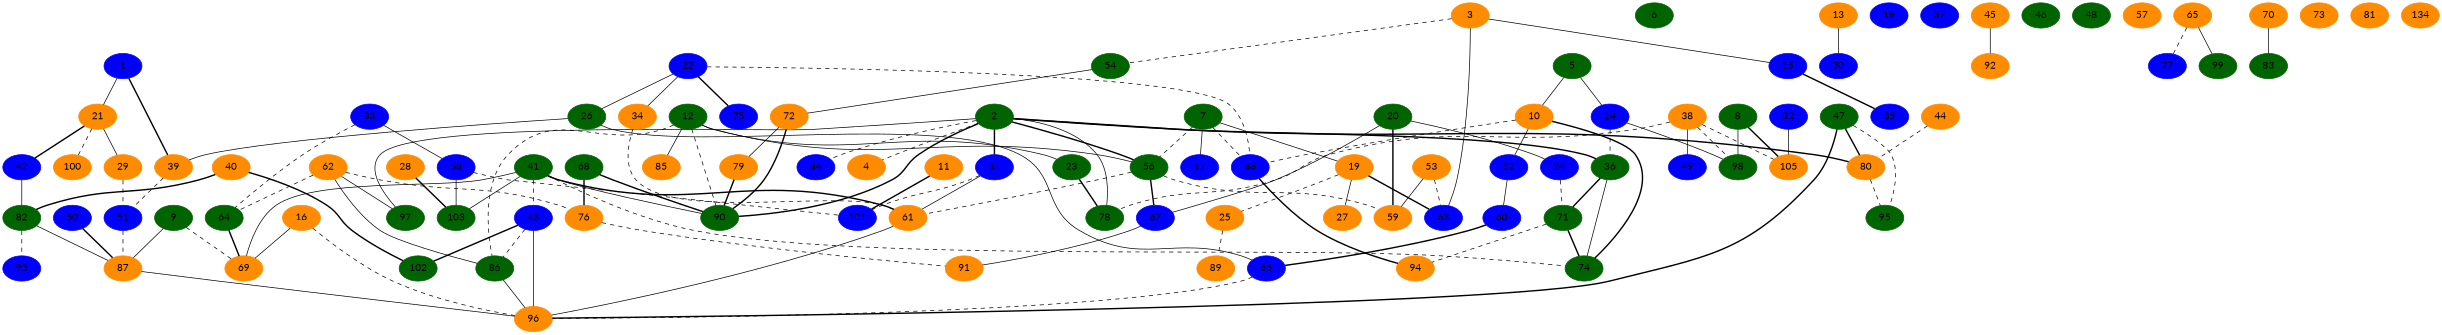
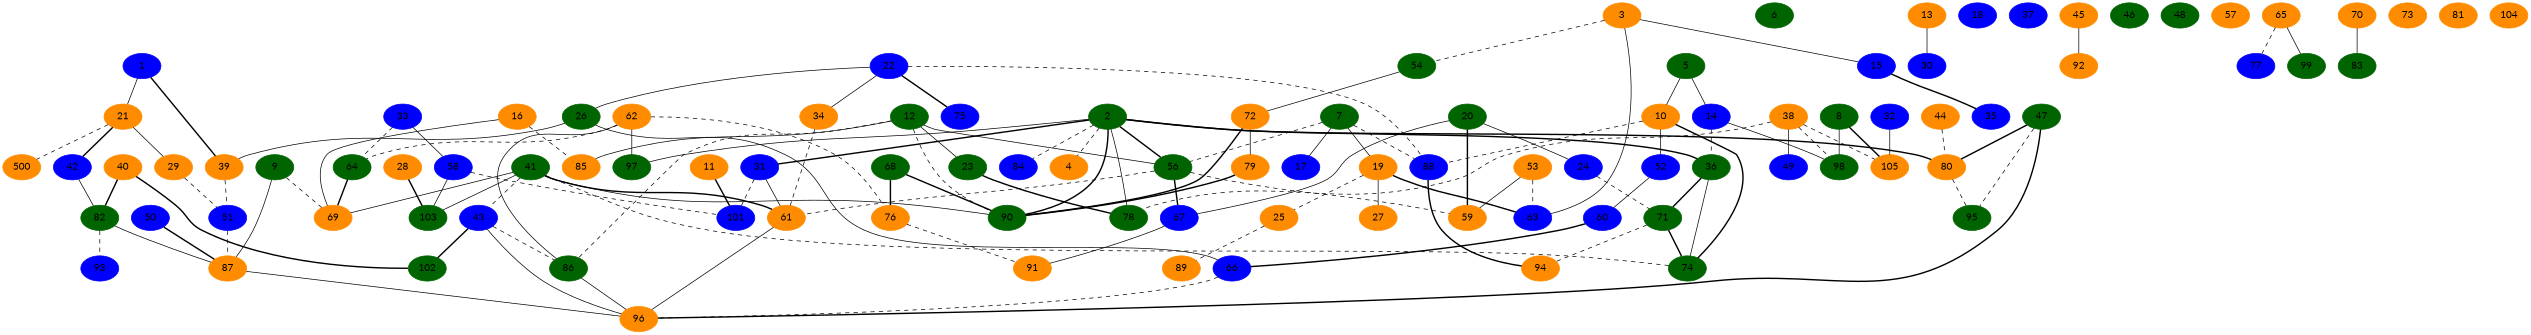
node "134": label "134" -> "104"
node "100": label "100" -> "500"
edge "16" -- "96": now "16" -- "85"
